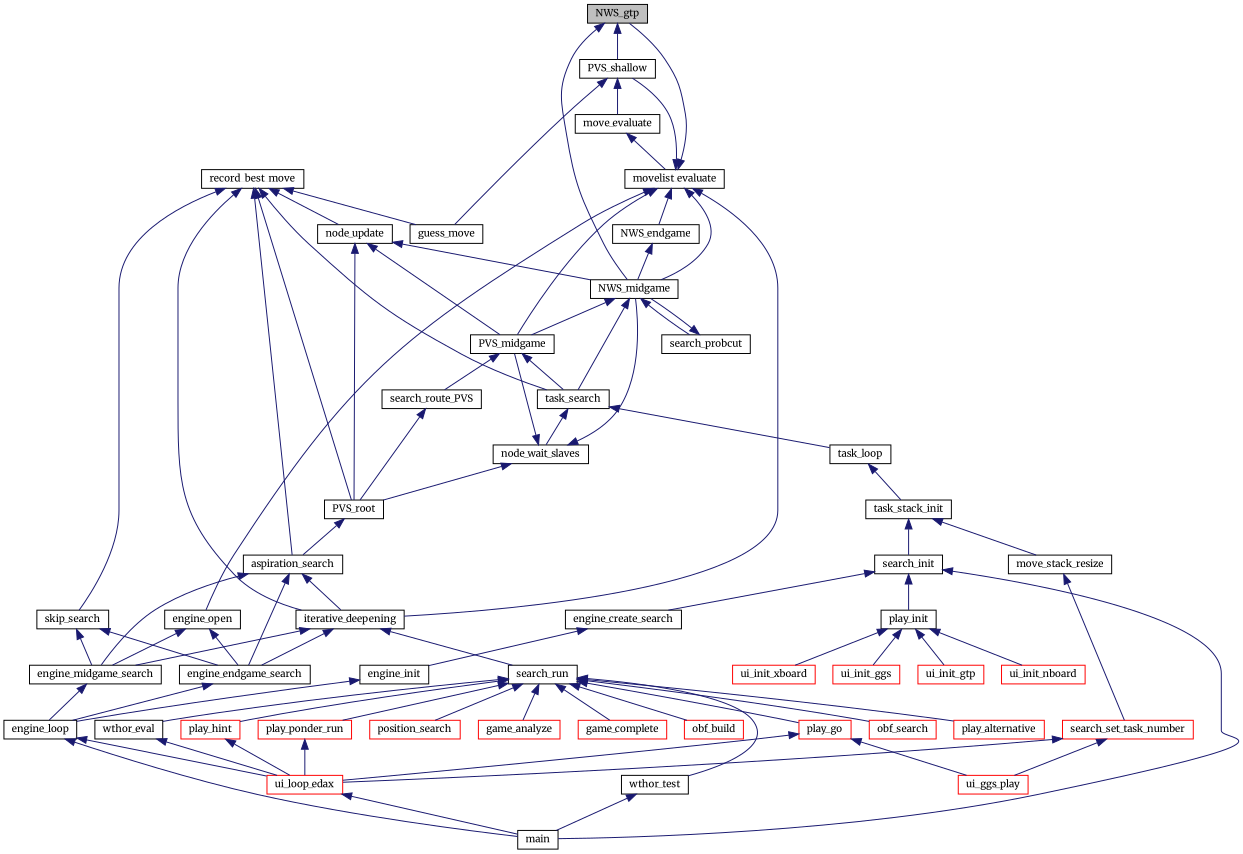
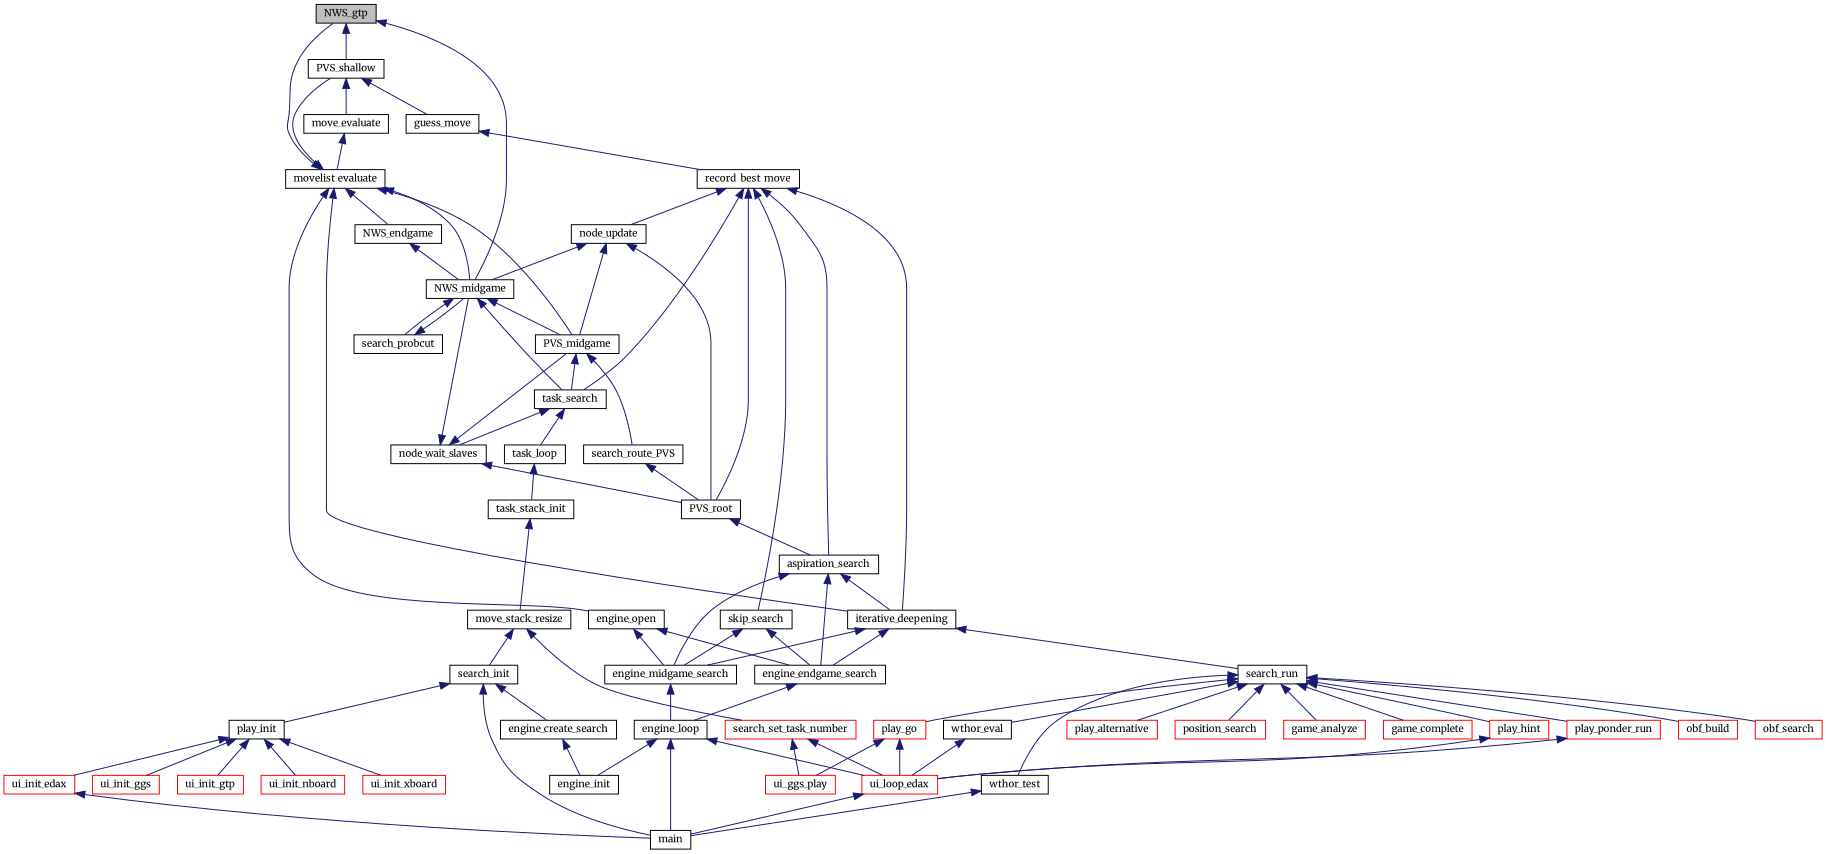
edge "guess_move" -> "record_best_move": reversed
edge "search_init" -> "task_stack_init": now "search_init" -> "move_stack_resize"
edge "engine_loop" -> "engine_init": reversed
node "ui_init_edax": added
